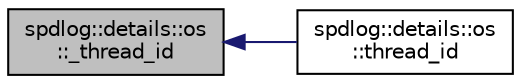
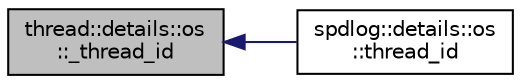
node "spdlog::details::os ::_thread_id": label "spdlog::details::os ::_thread_id" -> "thread::details::os ::_thread_id"
